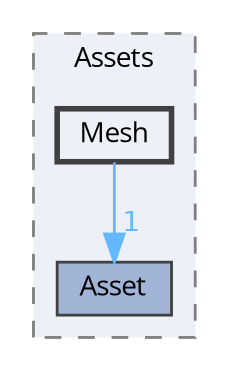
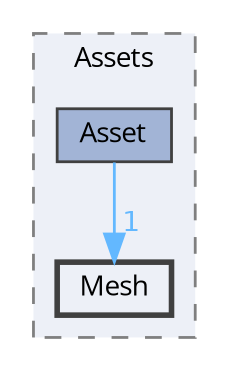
edge "Mesh" -> "Asset": reversed
